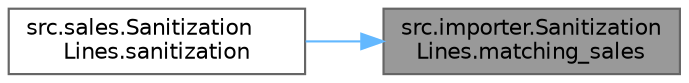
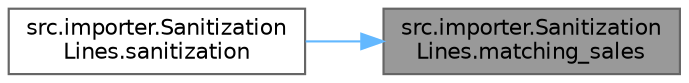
node "src.sales.Sanitization Lines.sanitization": label "src.sales.Sanitization Lines.sanitization" -> "src.importer.Sanitization Lines.sanitization"
